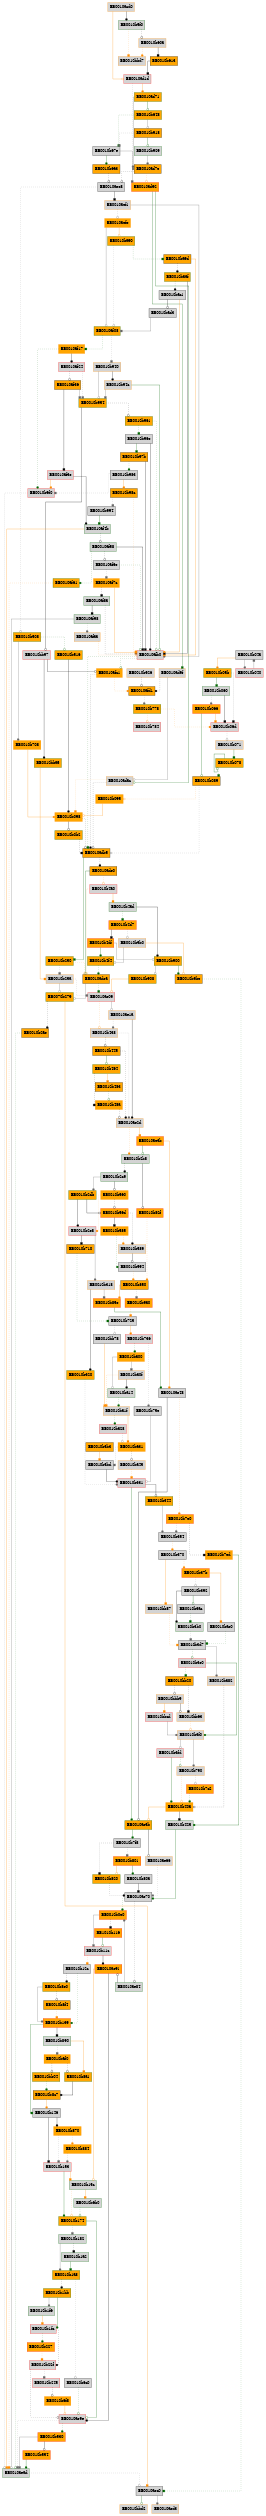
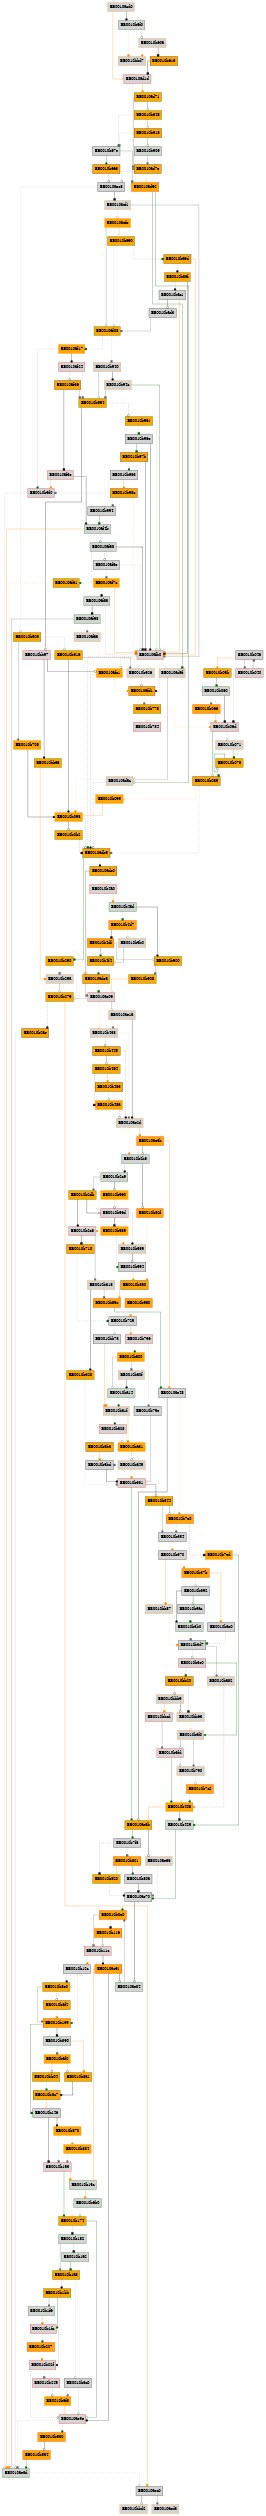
edge "BB0010b516" -> "BB0010b526": added
edge "BB0010b066" -> "BB0010b089": now "BB0010b06d" -> "BB0010b089"
edge "BB0010b708" -> "BB0010b098": color darkorange -> black
edge "BB0010b089" -> "BB0010adb5": arrowhead odot -> box
edge "BB0010b900" -> "BB0010b908": arrowhead odot -> box
node "BB0010b9be": removed
node "BB0070b279": label "BB0070b279" -> "BB0010b279"
node "BB0010b56d": fillcolor orange -> lightgrey
edge "BB0010b850" -> "BB0010b9a0": removed
edge "BB0010b344" -> "BB0010b7e0": added
edge "BB0010bbcd" -> "BB0010b3f0": now "BB0010bbcd" -> "BB0010b3fd"
node "BB1010b116": label "BB1010b116" -> "BB0010b116"
edge "BB0010ae70" -> "BB0010ae84": style dotted -> solid
edge "BB0010ae84" -> "BB0010ae91": reversed
edge "BB0010b8c7" -> "BB0010b146": arrowhead dot -> odot
edge "BB0010b174" -> "BB0010b182": color gray40 -> black
edge "BB0010b6c0" -> "BB0010b6f8": added
edge "BB0010b530" -> "BB0010aead": removed
